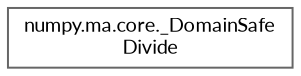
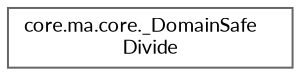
node "numpy.ma.core._DomainSafe Divide": label "numpy.ma.core._DomainSafe Divide" -> "core.ma.core._DomainSafe Divide"
